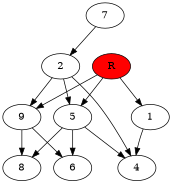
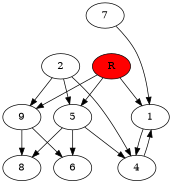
edge "7" -> "2": now "7" -> "1"
edge "4" -> "1": added
